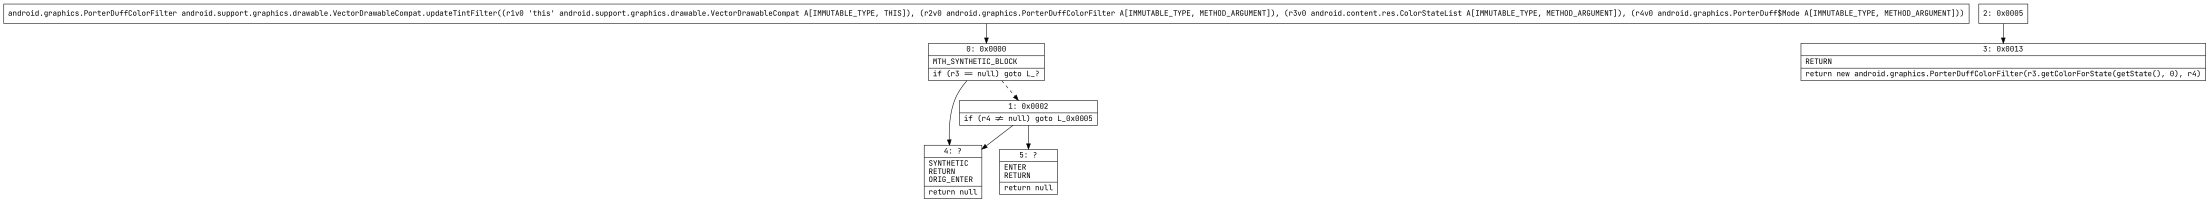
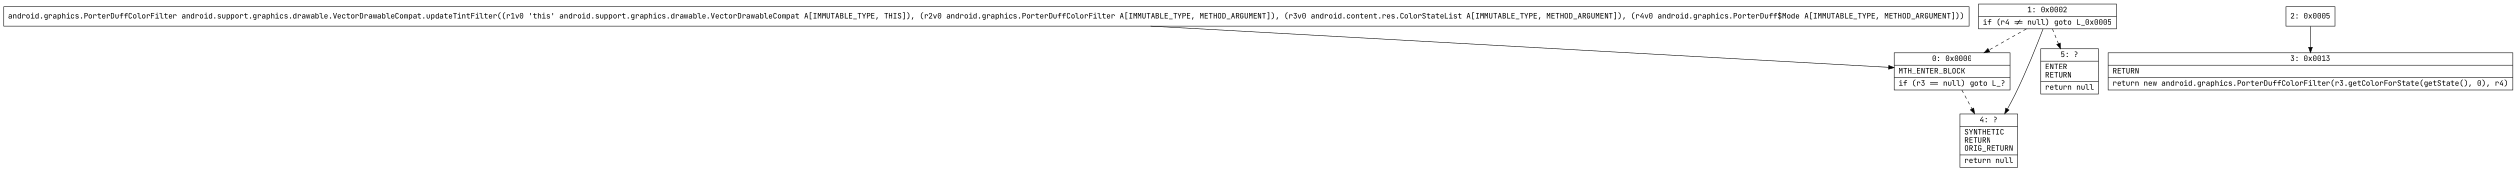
node "0: 0x0000": text "MTH_SYNTHETIC_BLOCK" -> "MTH_ENTER_BLOCK"
edge "0: 0x0000" -> "1: 0x0002": reversed
edge "0: 0x0000" -> "4: ?": style solid -> dashed
edge "1: 0x0002" -> "5: ?": style solid -> dashed
node "4: ?": text "ORIG_ENTER" -> "ORIG_RETURN"
